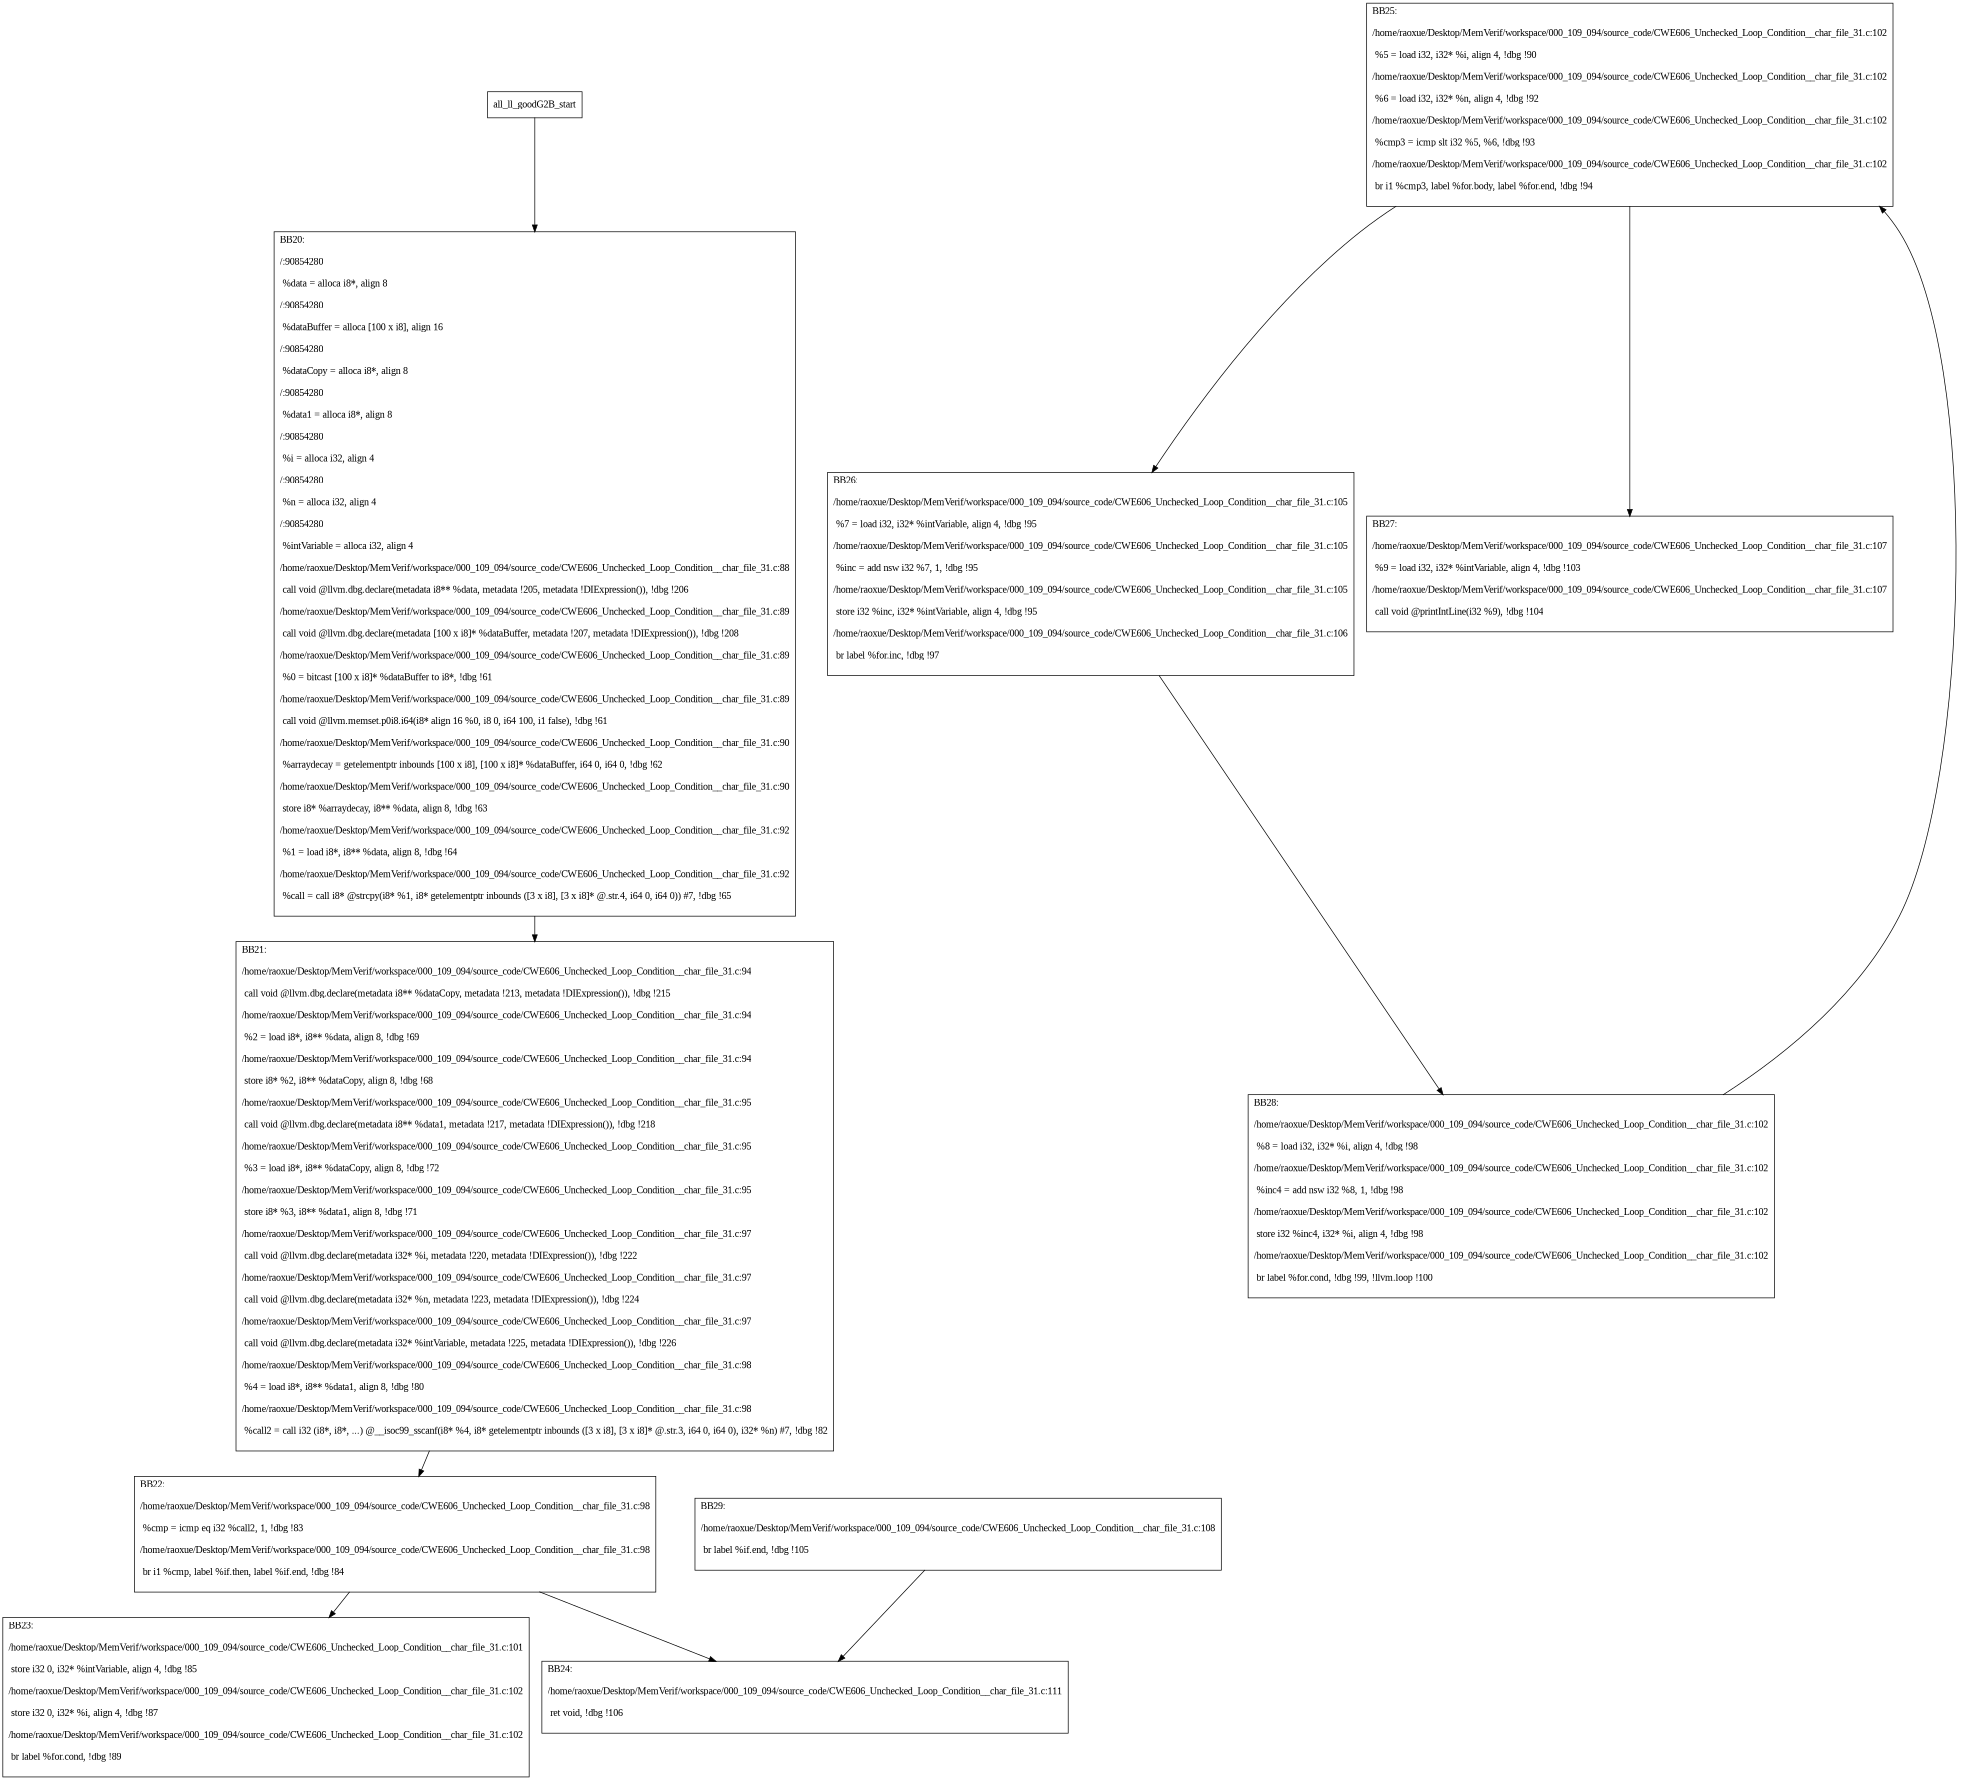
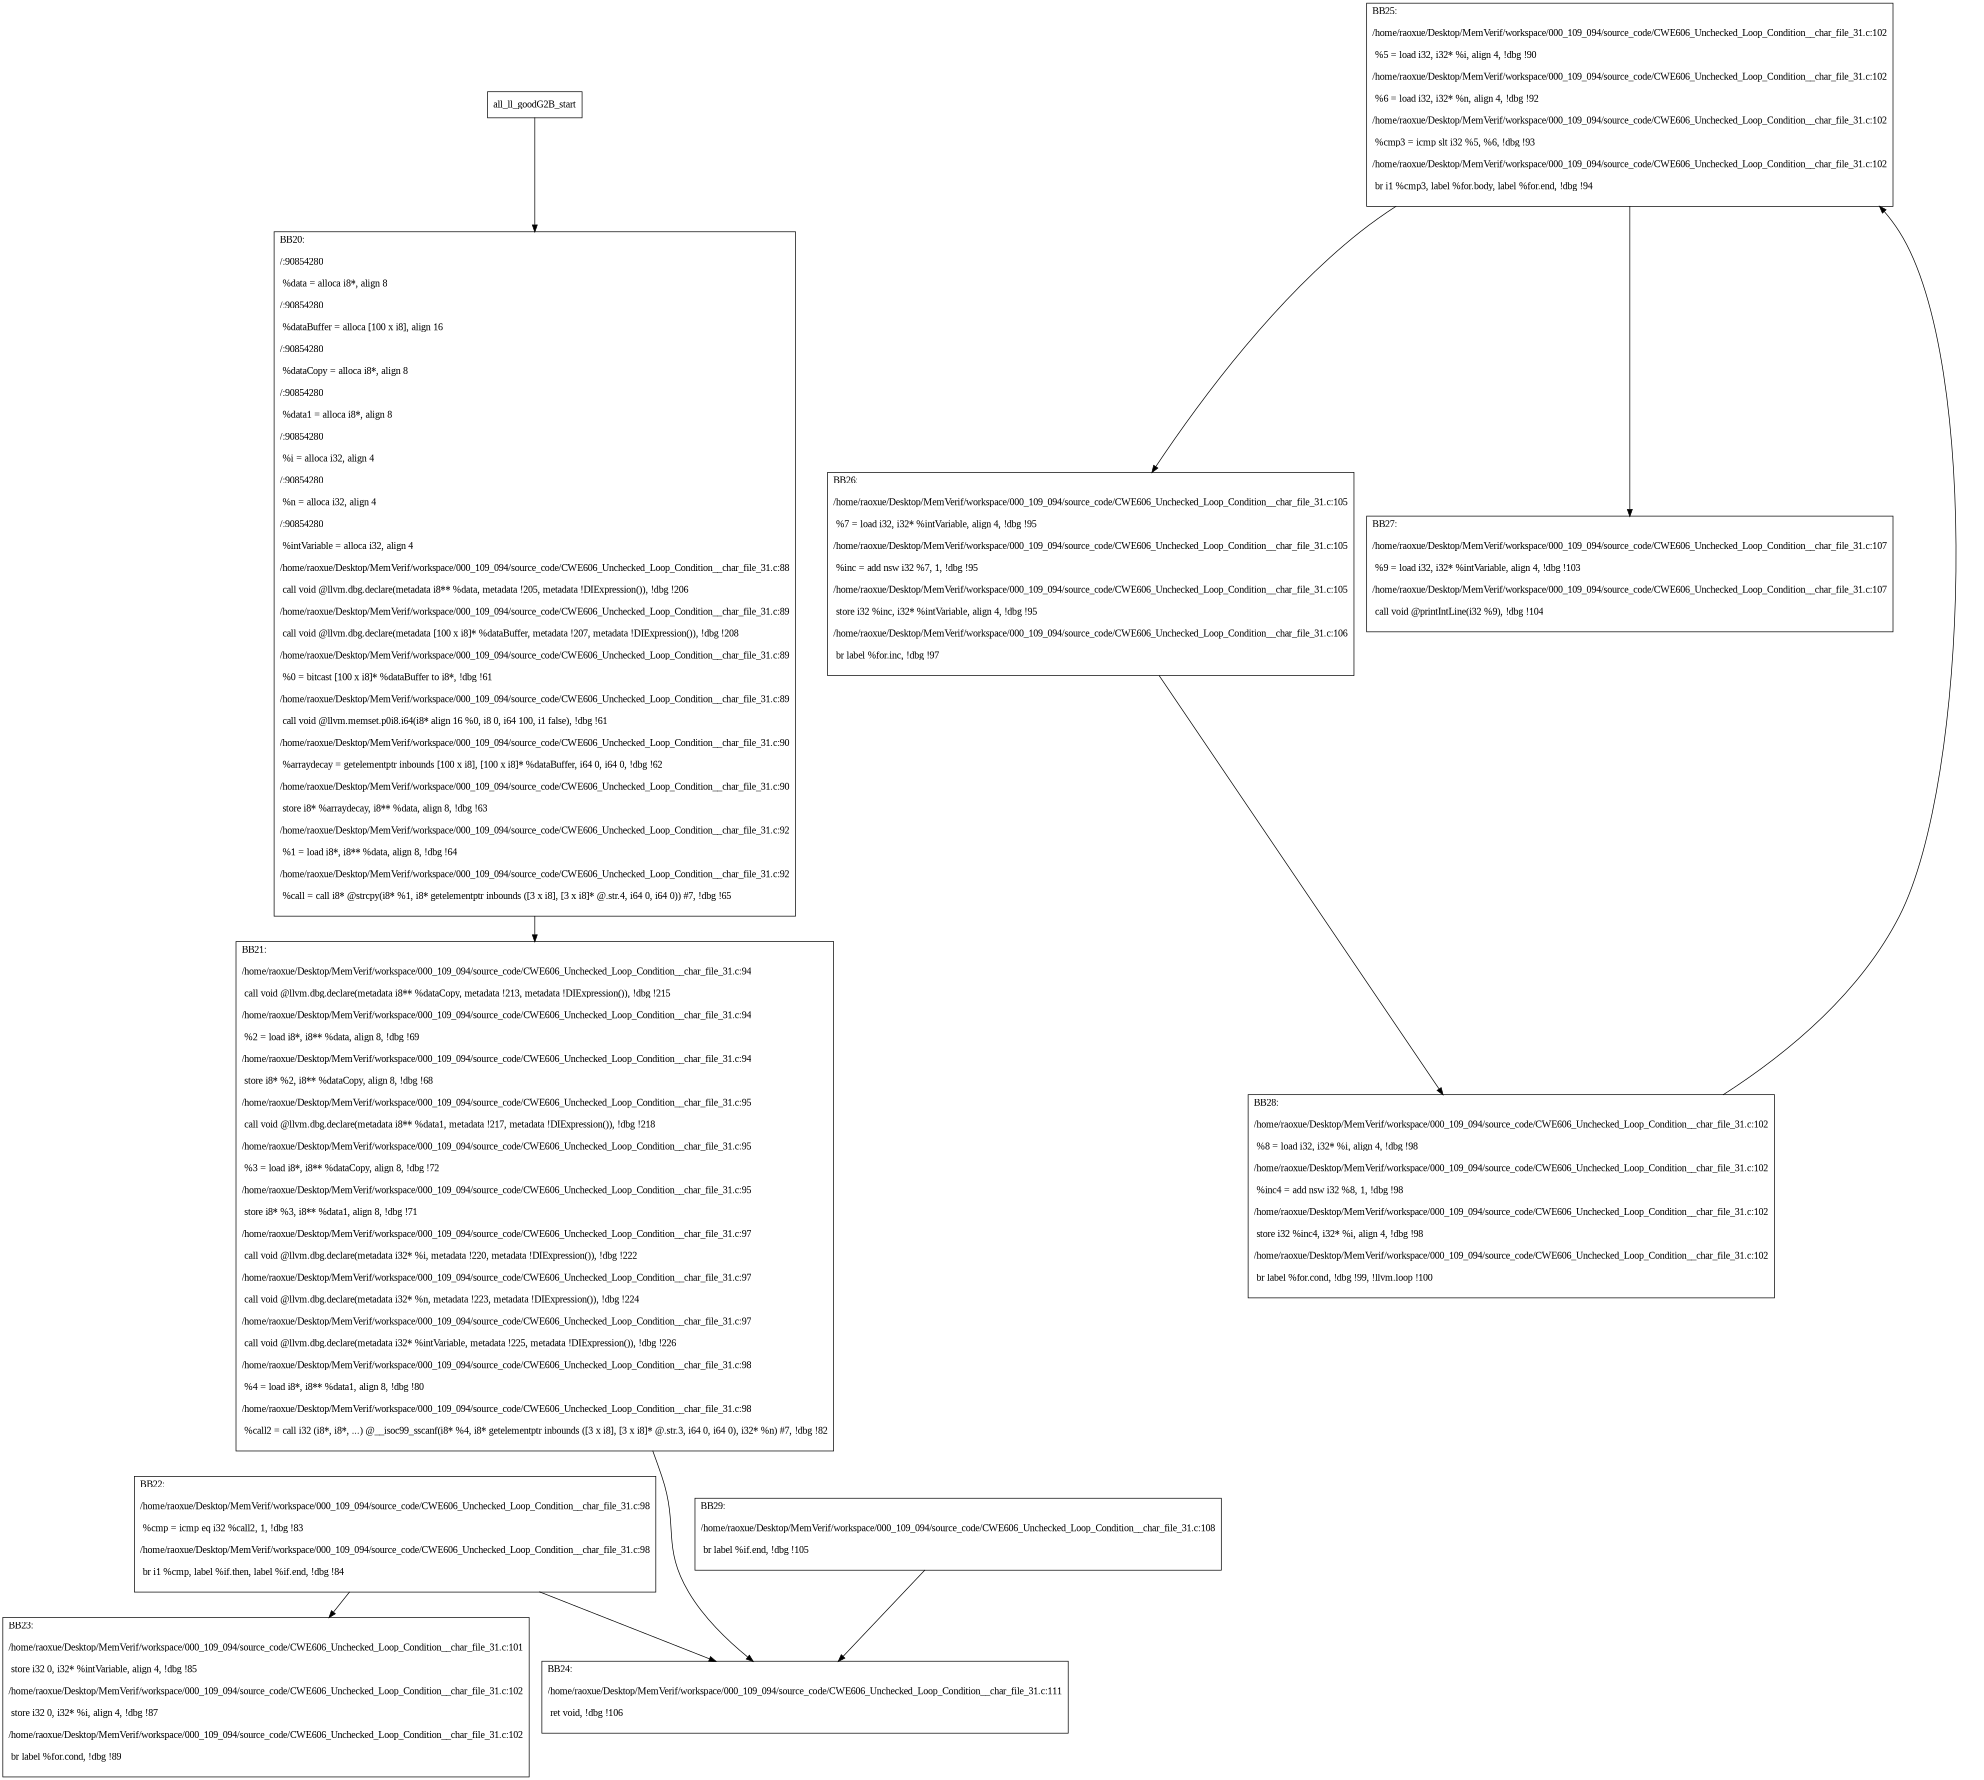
edge "BB21:" -> "BB22:": now "BB21:" -> "BB24:"
